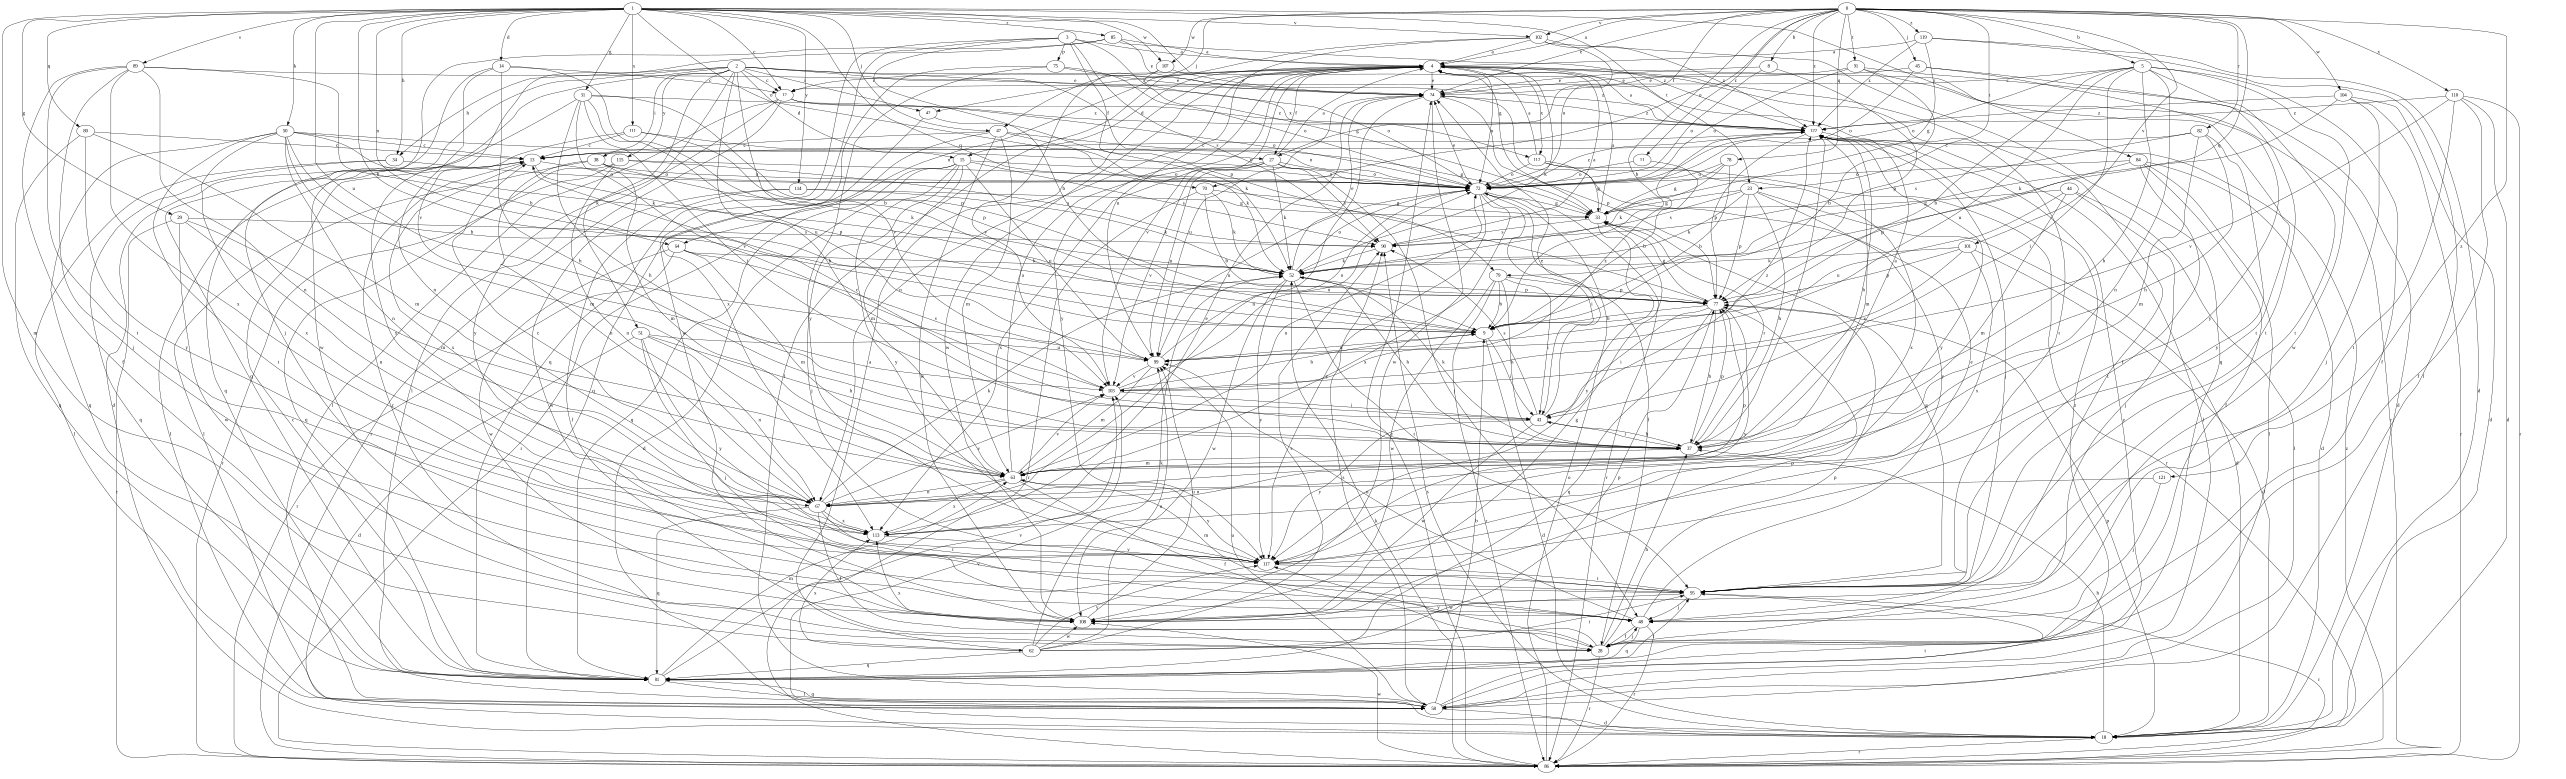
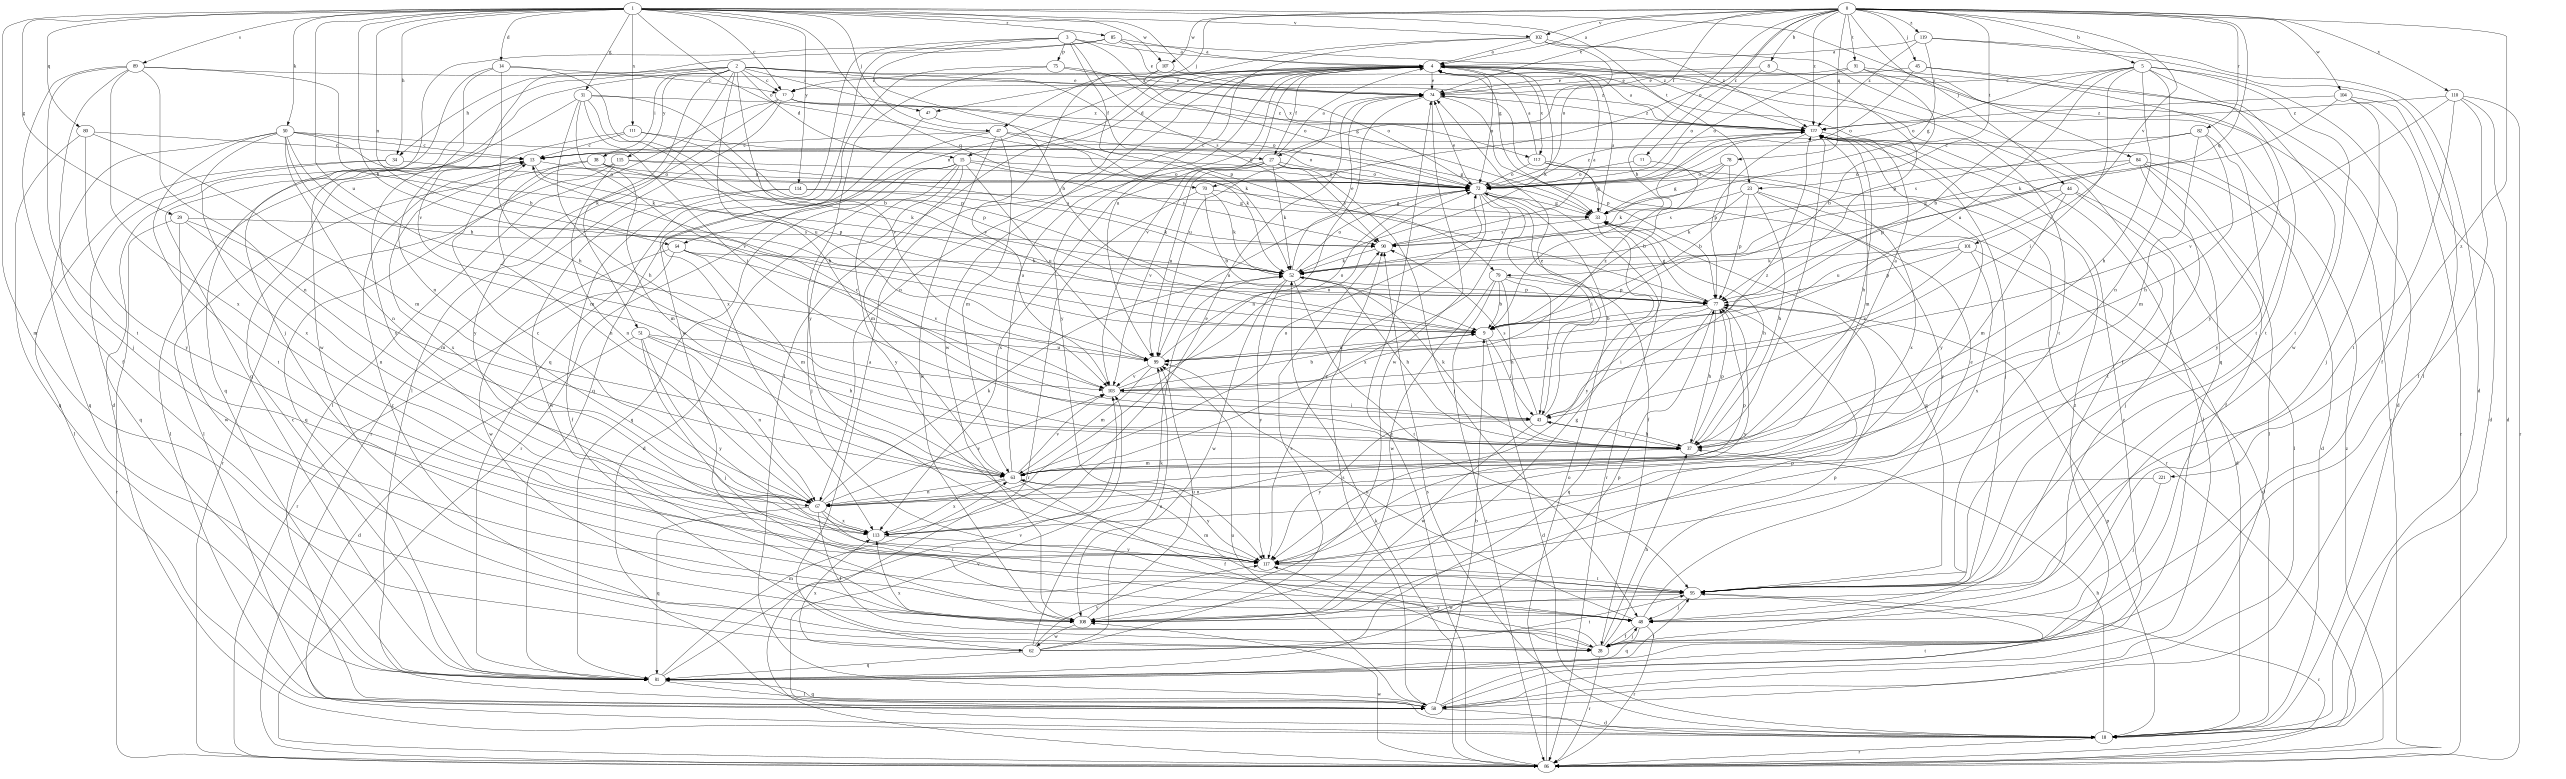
edge "0" -> "44": added, label "j"
edge "23" -> "33": removed, label "g"
edge "33" -> "37": label "r" -> "h"
node "121": label "121" -> "221"
edge "62" -> "108": reversed
